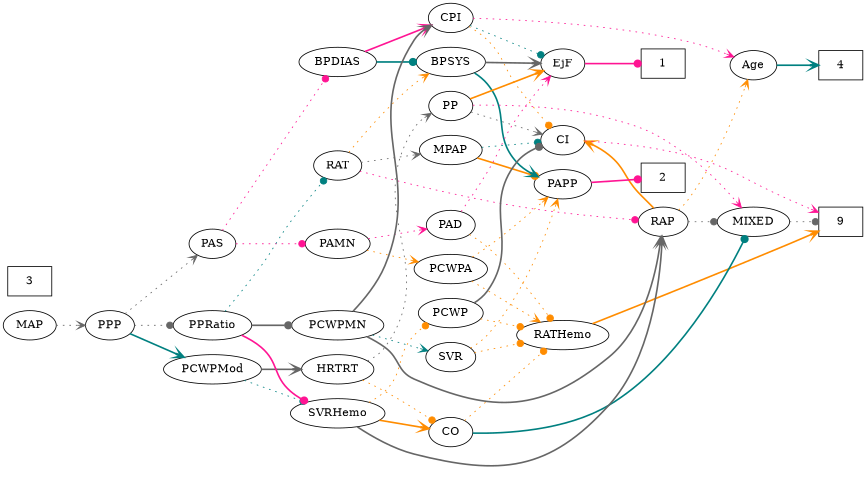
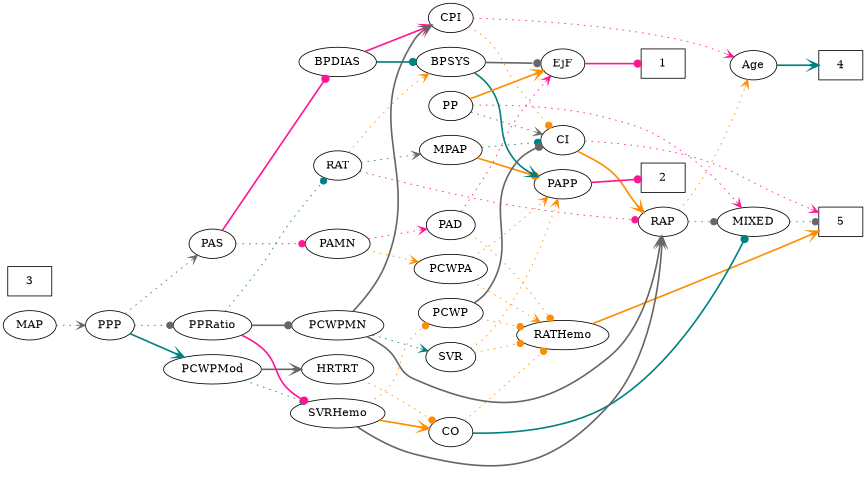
edge "CPI" -> "EjF": removed
edge "BPSYS" -> "EjF": arrowhead vee -> dot
edge "PAS" -> "BPDIAS": style dotted -> bold
edge "RAP" -> "CI": reversed
node "9": label "9" -> "5"
edge "HRTRT" -> "PP": removed
